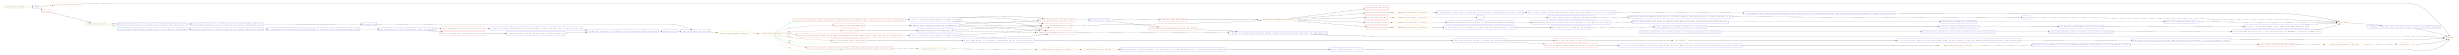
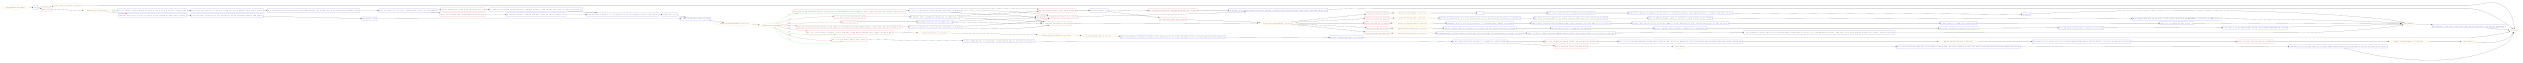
node "Boolean DrifterIntoAoi is now true.": added
